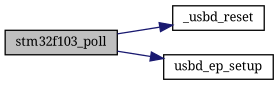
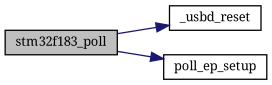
node "stm32f103_poll": label "stm32f103_poll" -> "stm32f183_poll"
node "usbd_ep_setup": label "usbd_ep_setup" -> "poll_ep_setup"
